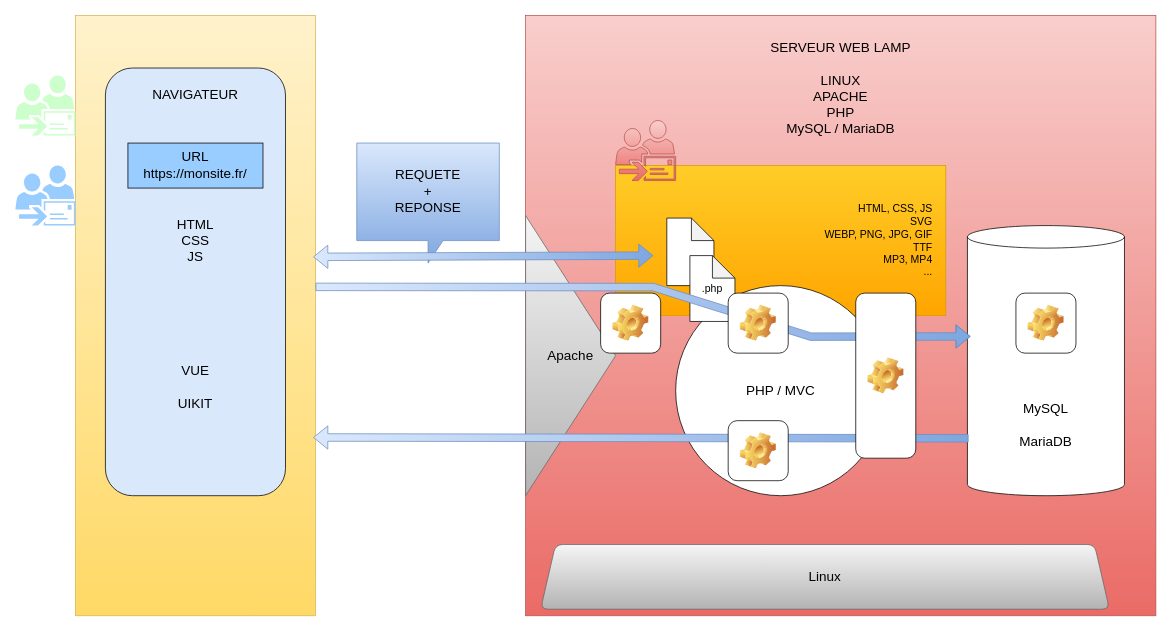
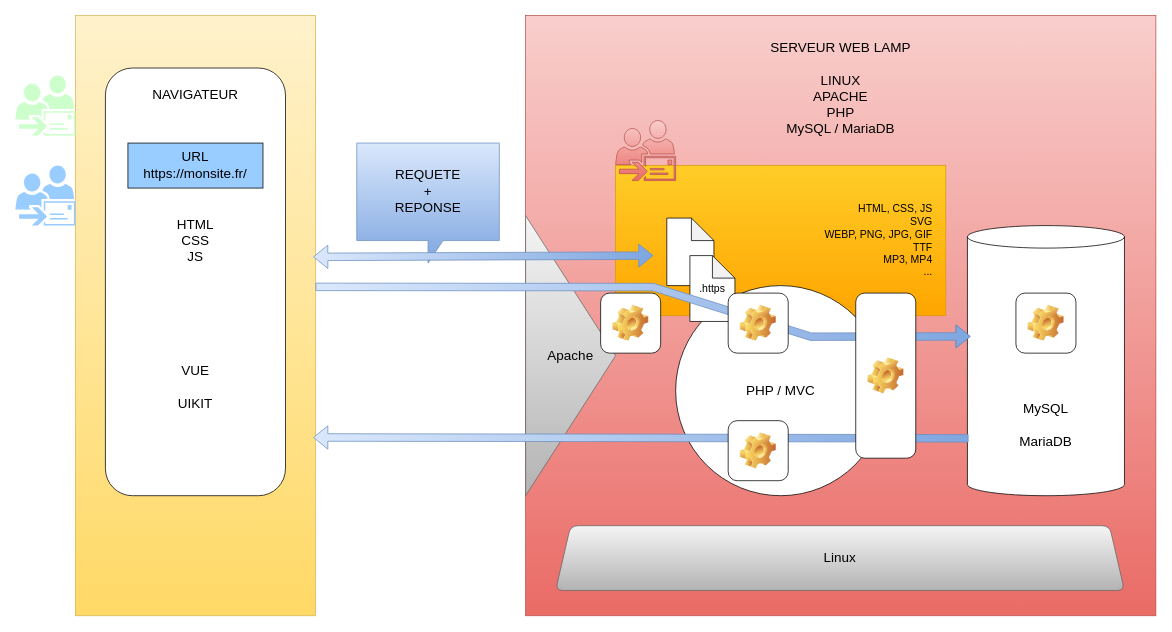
node "NAVIGATEUR HTML CSS JS VUE UIKIT": fillcolor #dae8fc -> #ffffff
node ".php": label ".php" -> ".https"
node "Linux": moved (825, 576) -> (840, 558)
